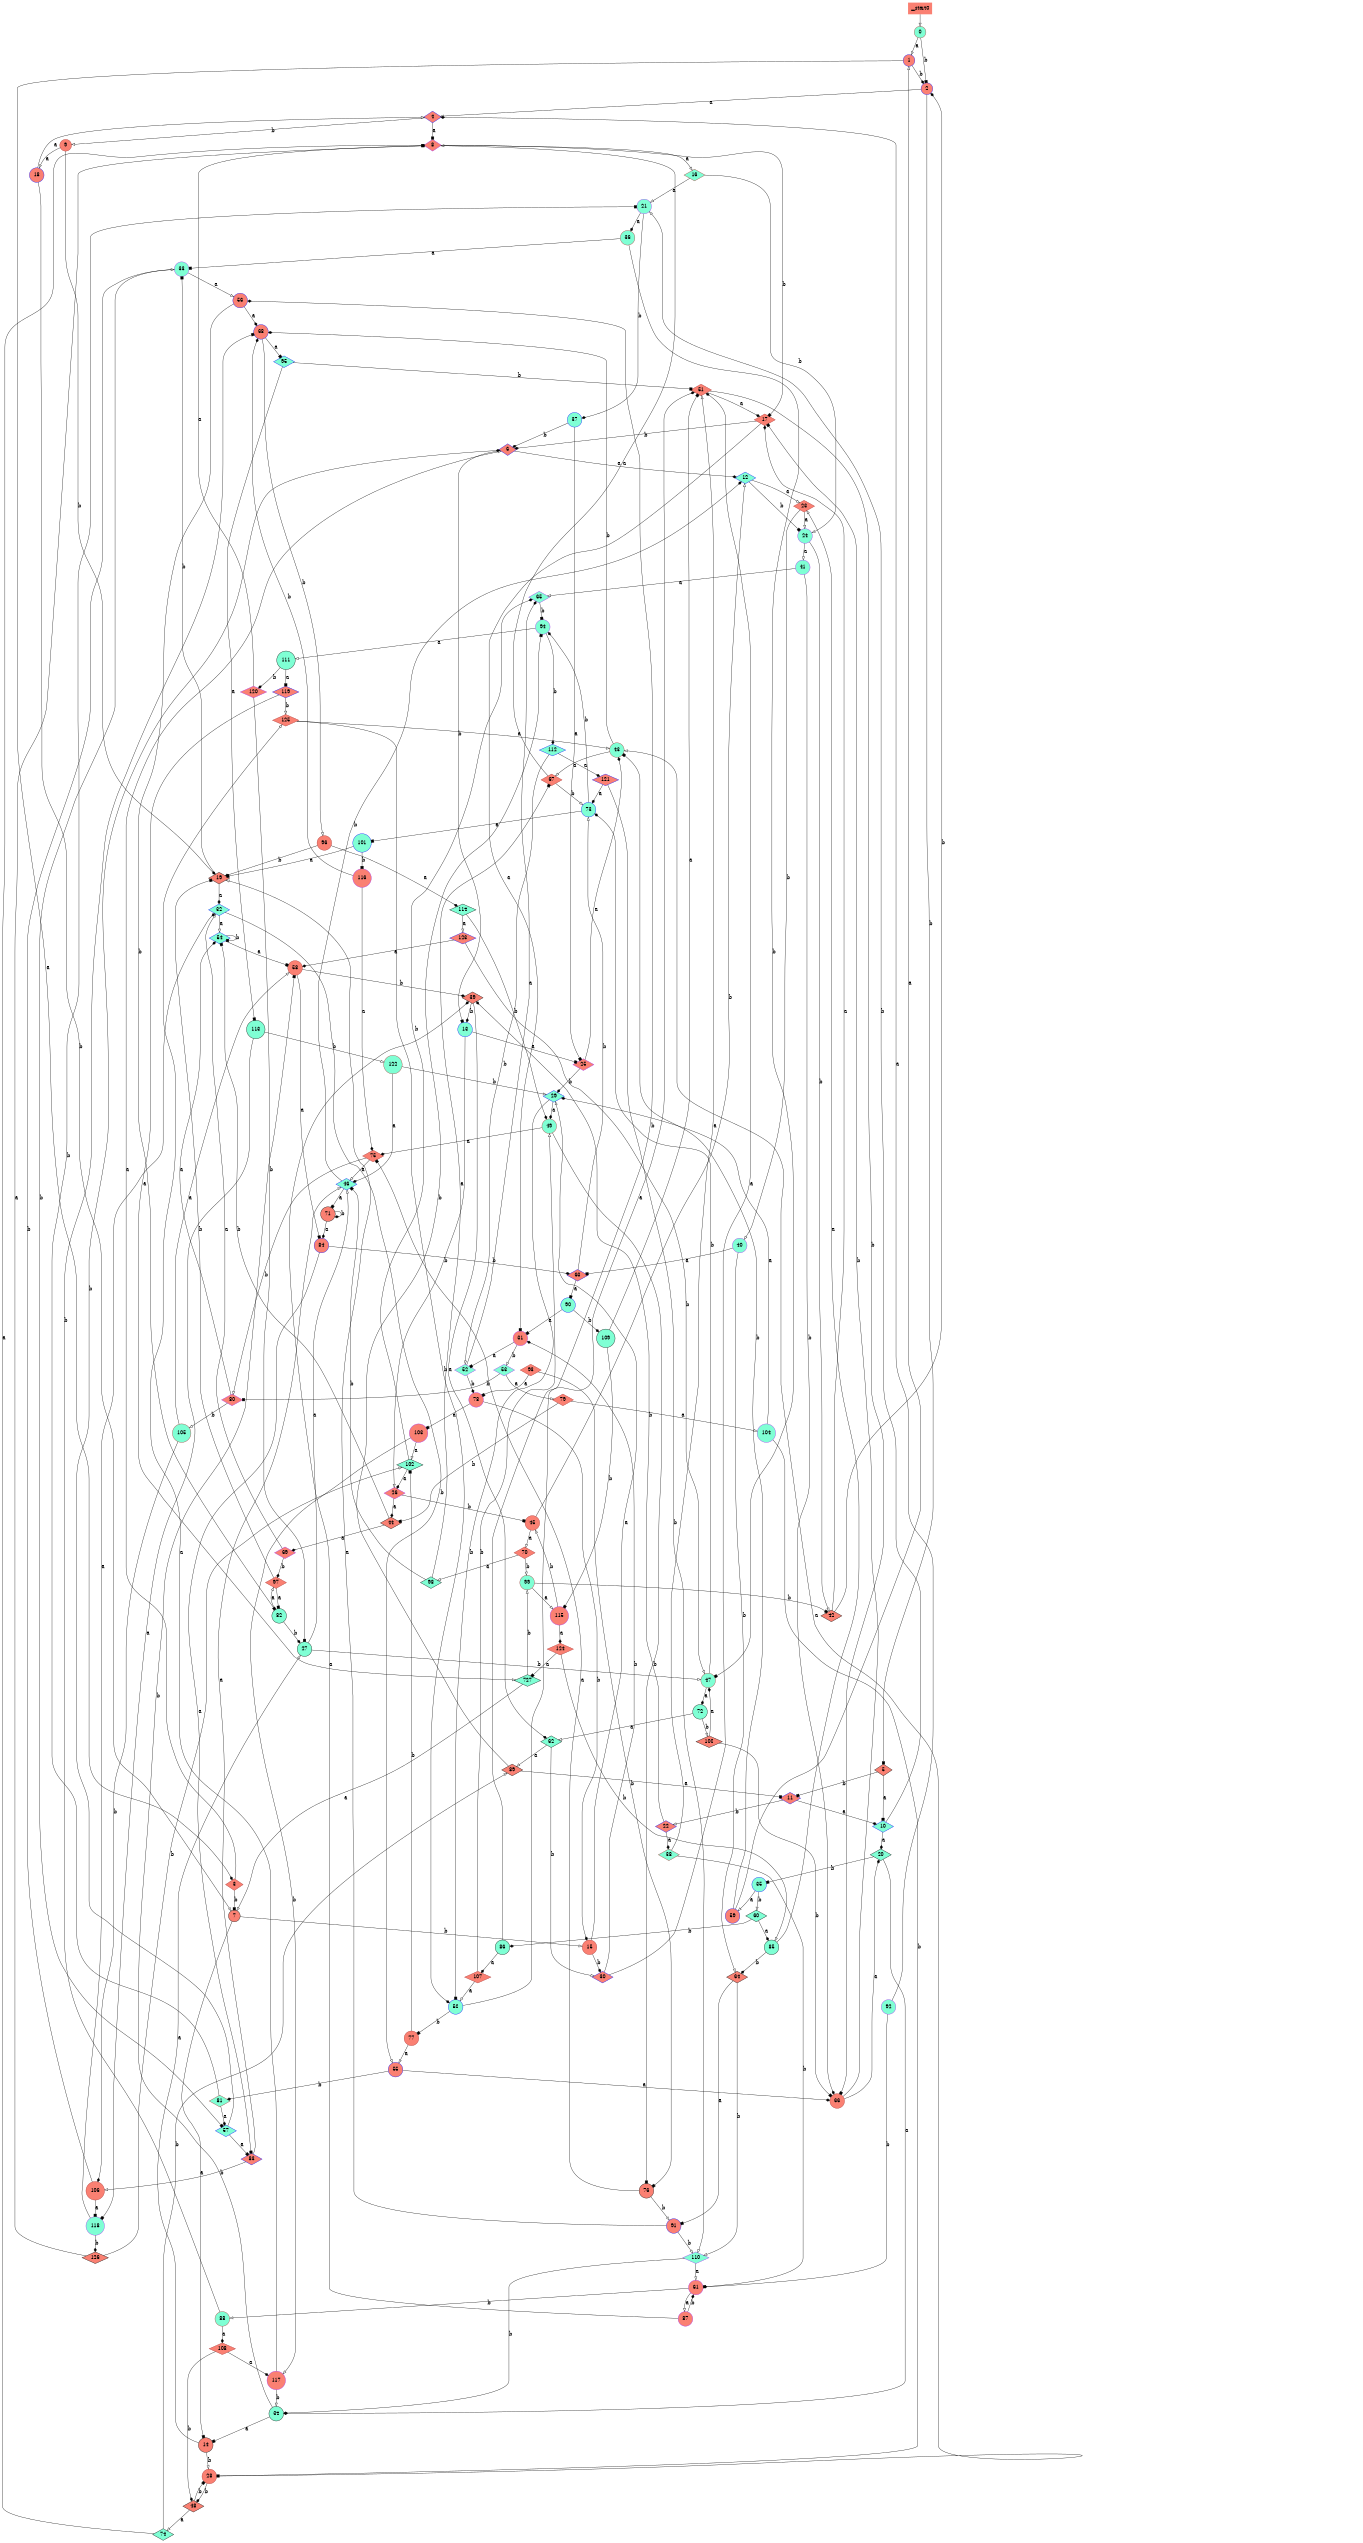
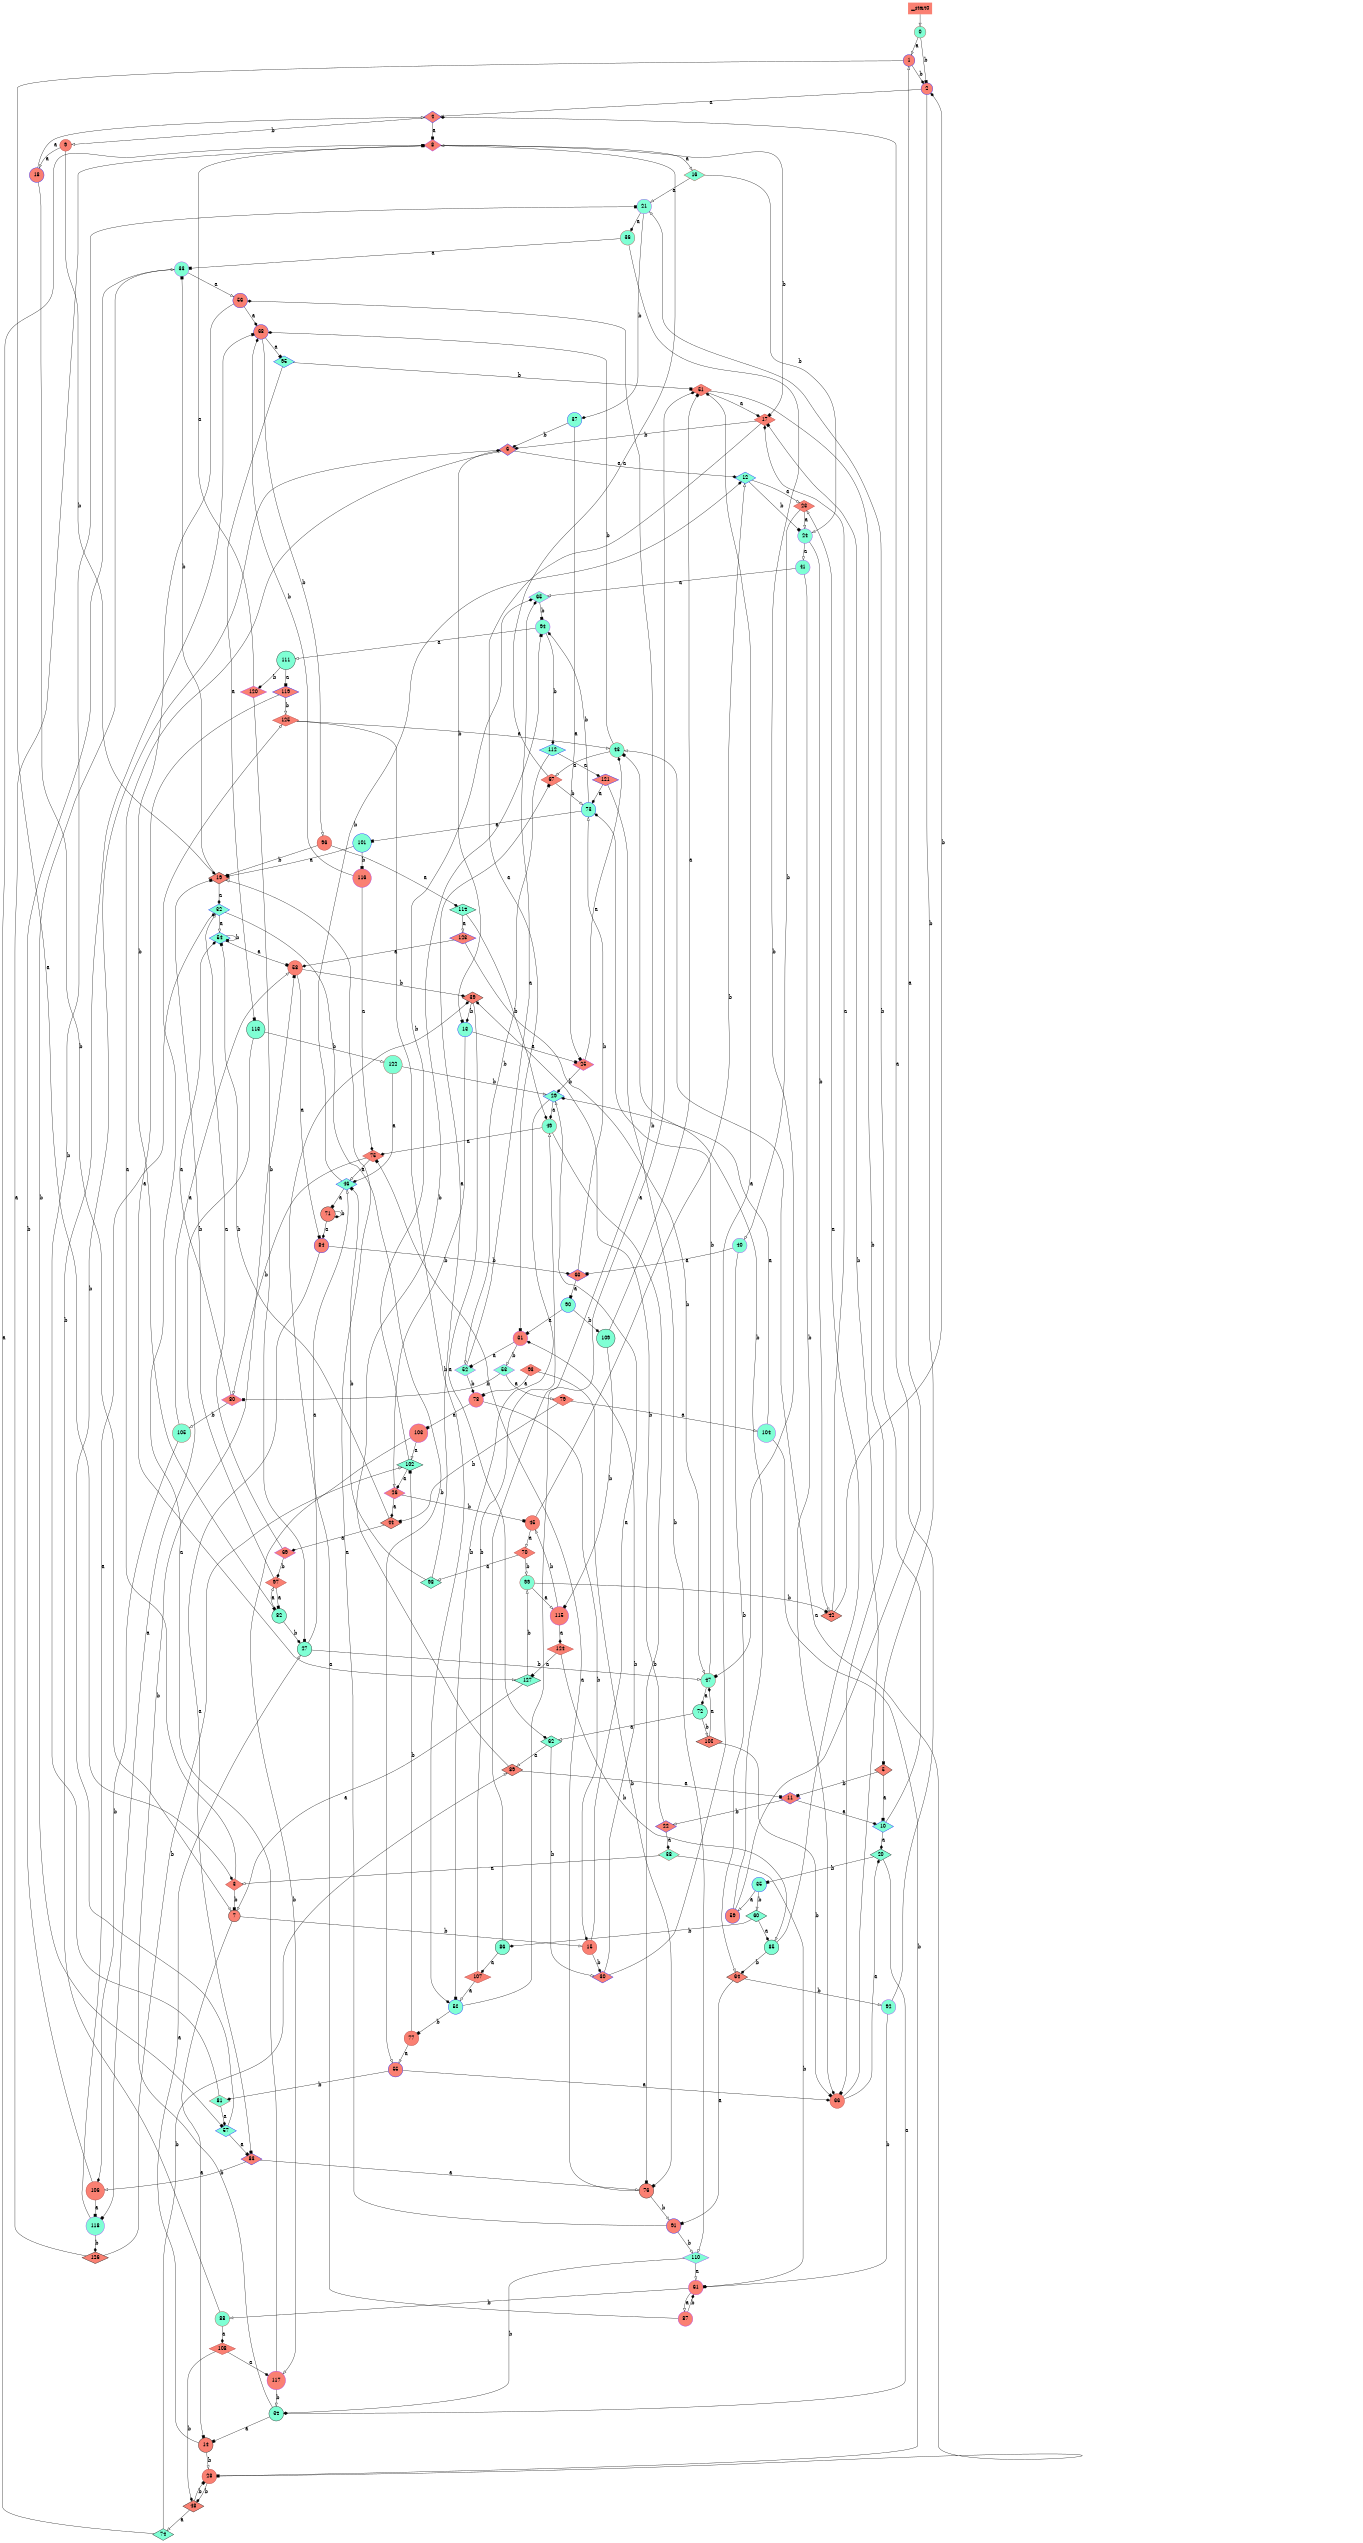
edge "38" -> "51": now "38" -> "3"
edge "83" -> "46": now "83" -> "76"
node "727": label "727" -> "127"
edge "64" -> "110": now "64" -> "92"
